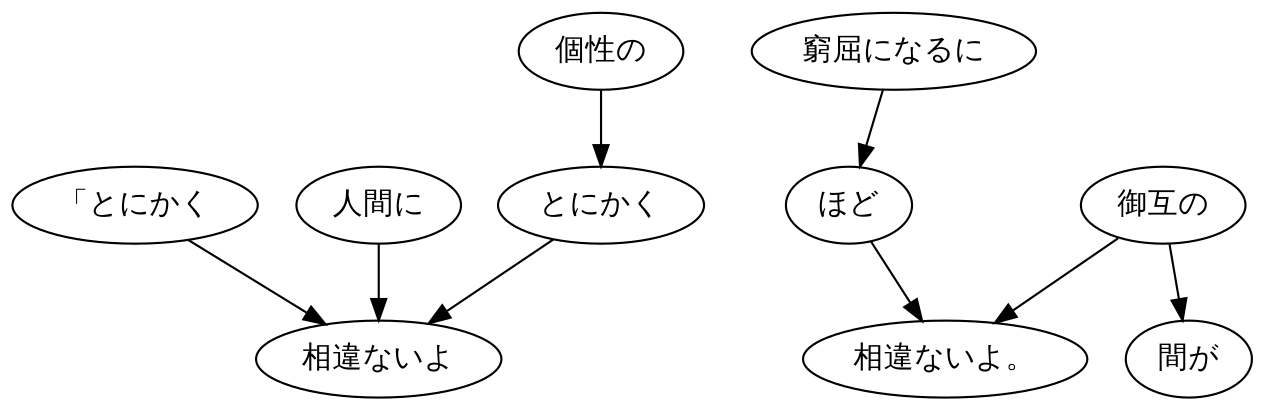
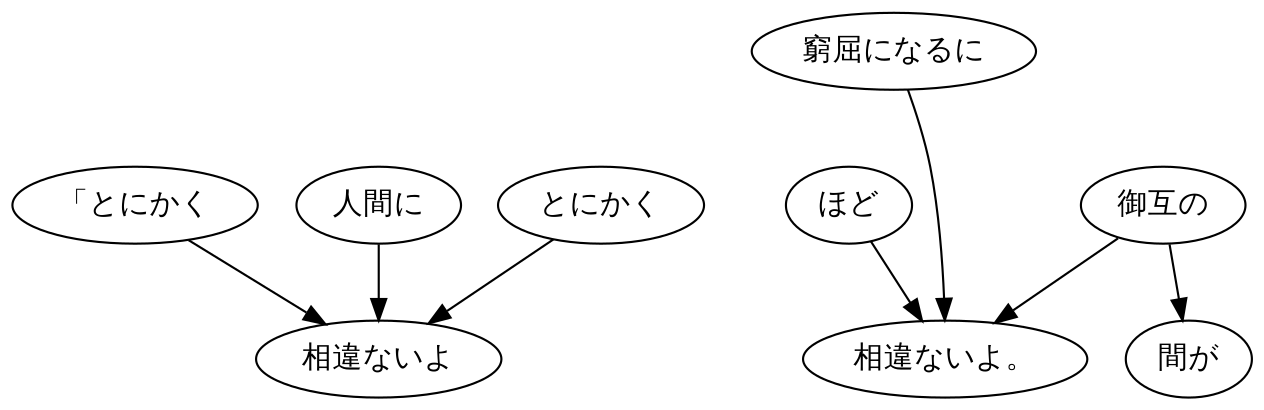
node "個性の": removed
edge "窮屈になるに" -> "ほど": now "窮屈になるに" -> "相違ないよ。"
